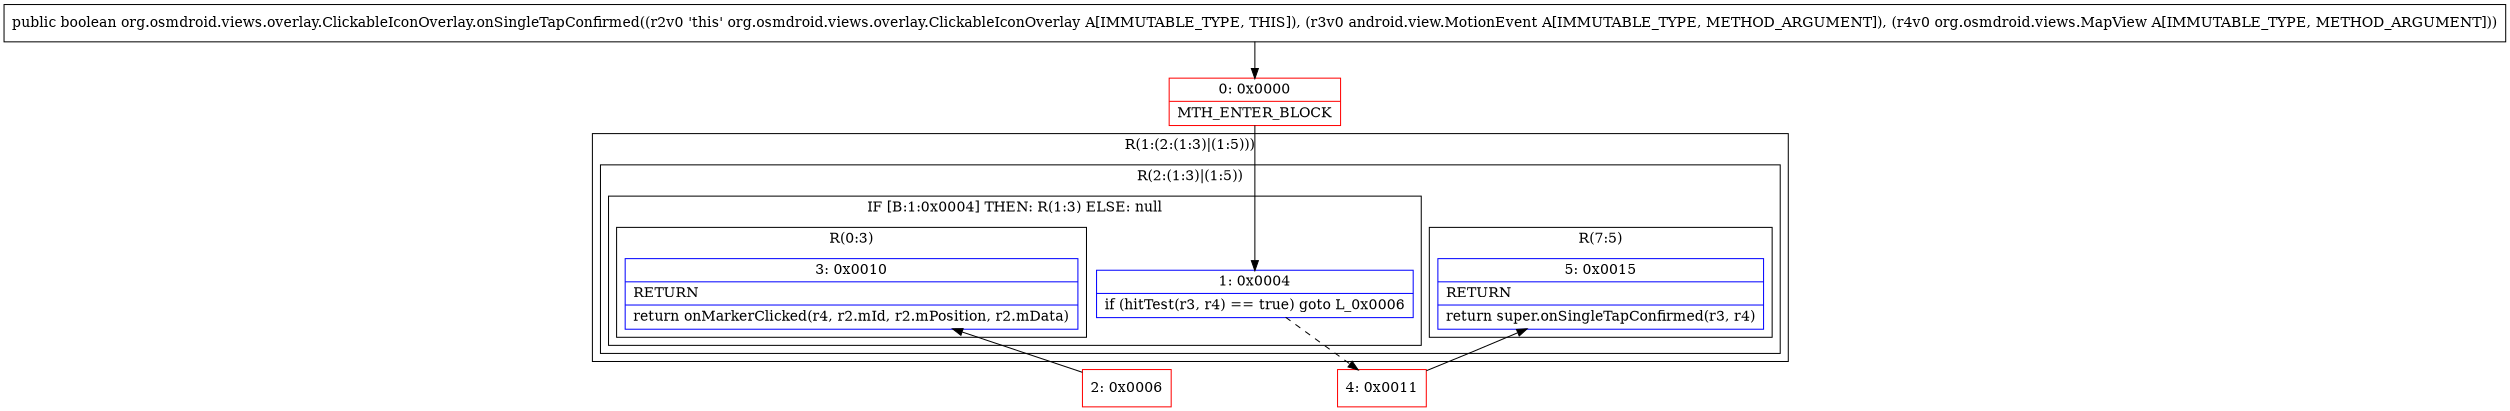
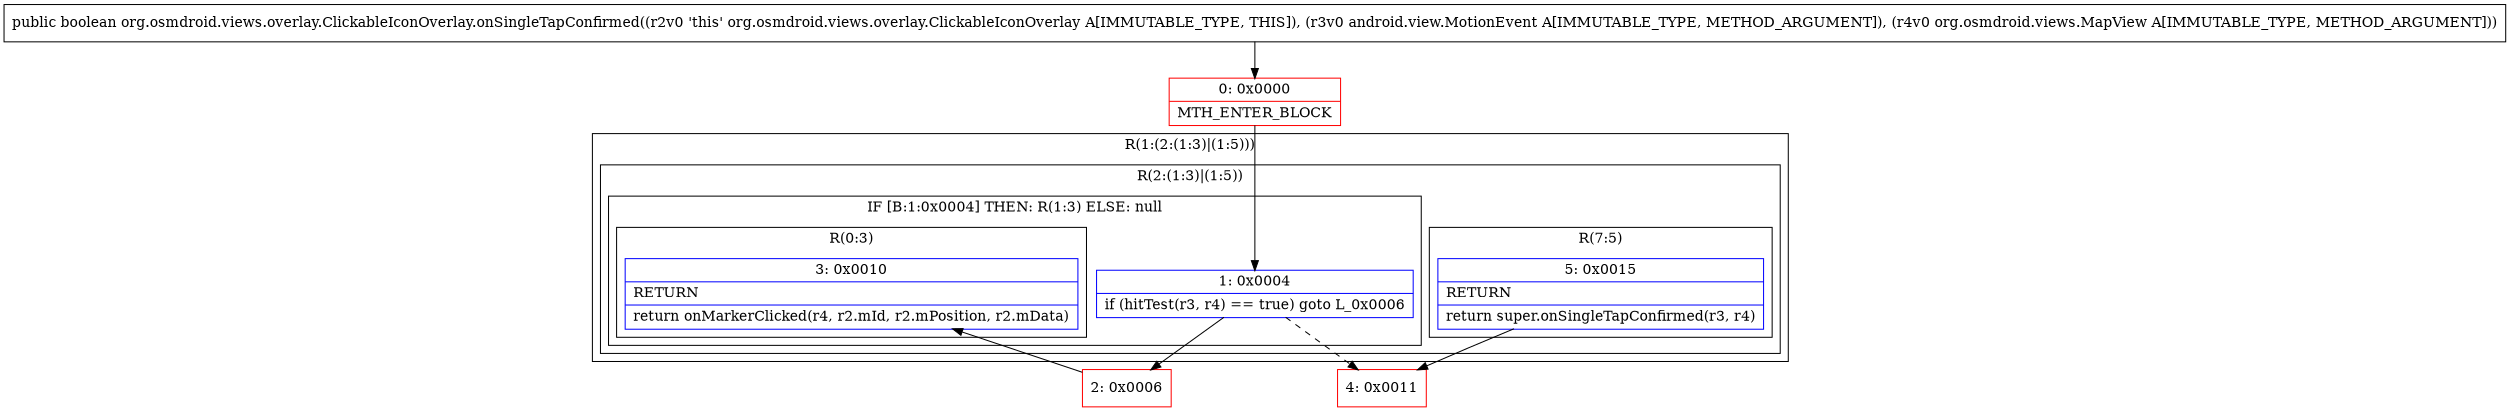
edge "1: 0x0004" -> "2: 0x0006": added
edge "4: 0x0011" -> "5: 0x0015": reversed
